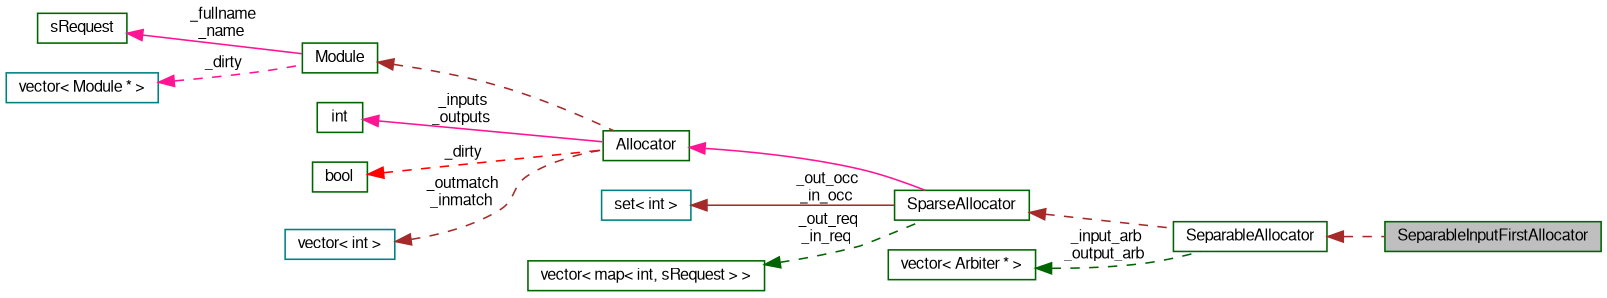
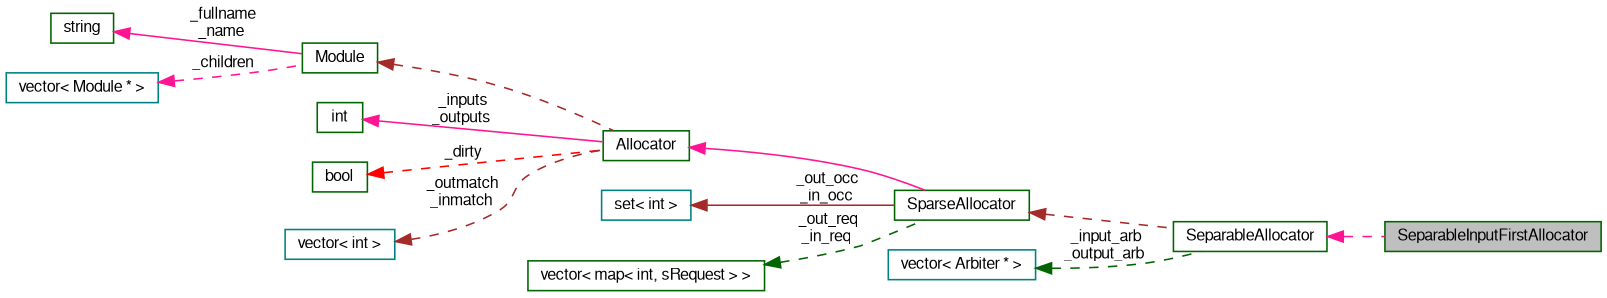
node "sRequest": label "sRequest" -> "string"
edge "Module" -> "vector< Module * >": label " _dirty" -> " _children"
edge "SeparableInputFirstAllocator" -> "SeparableAllocator": color brown -> deeppink
node "vector< Arbiter * >": color darkgreen -> teal
